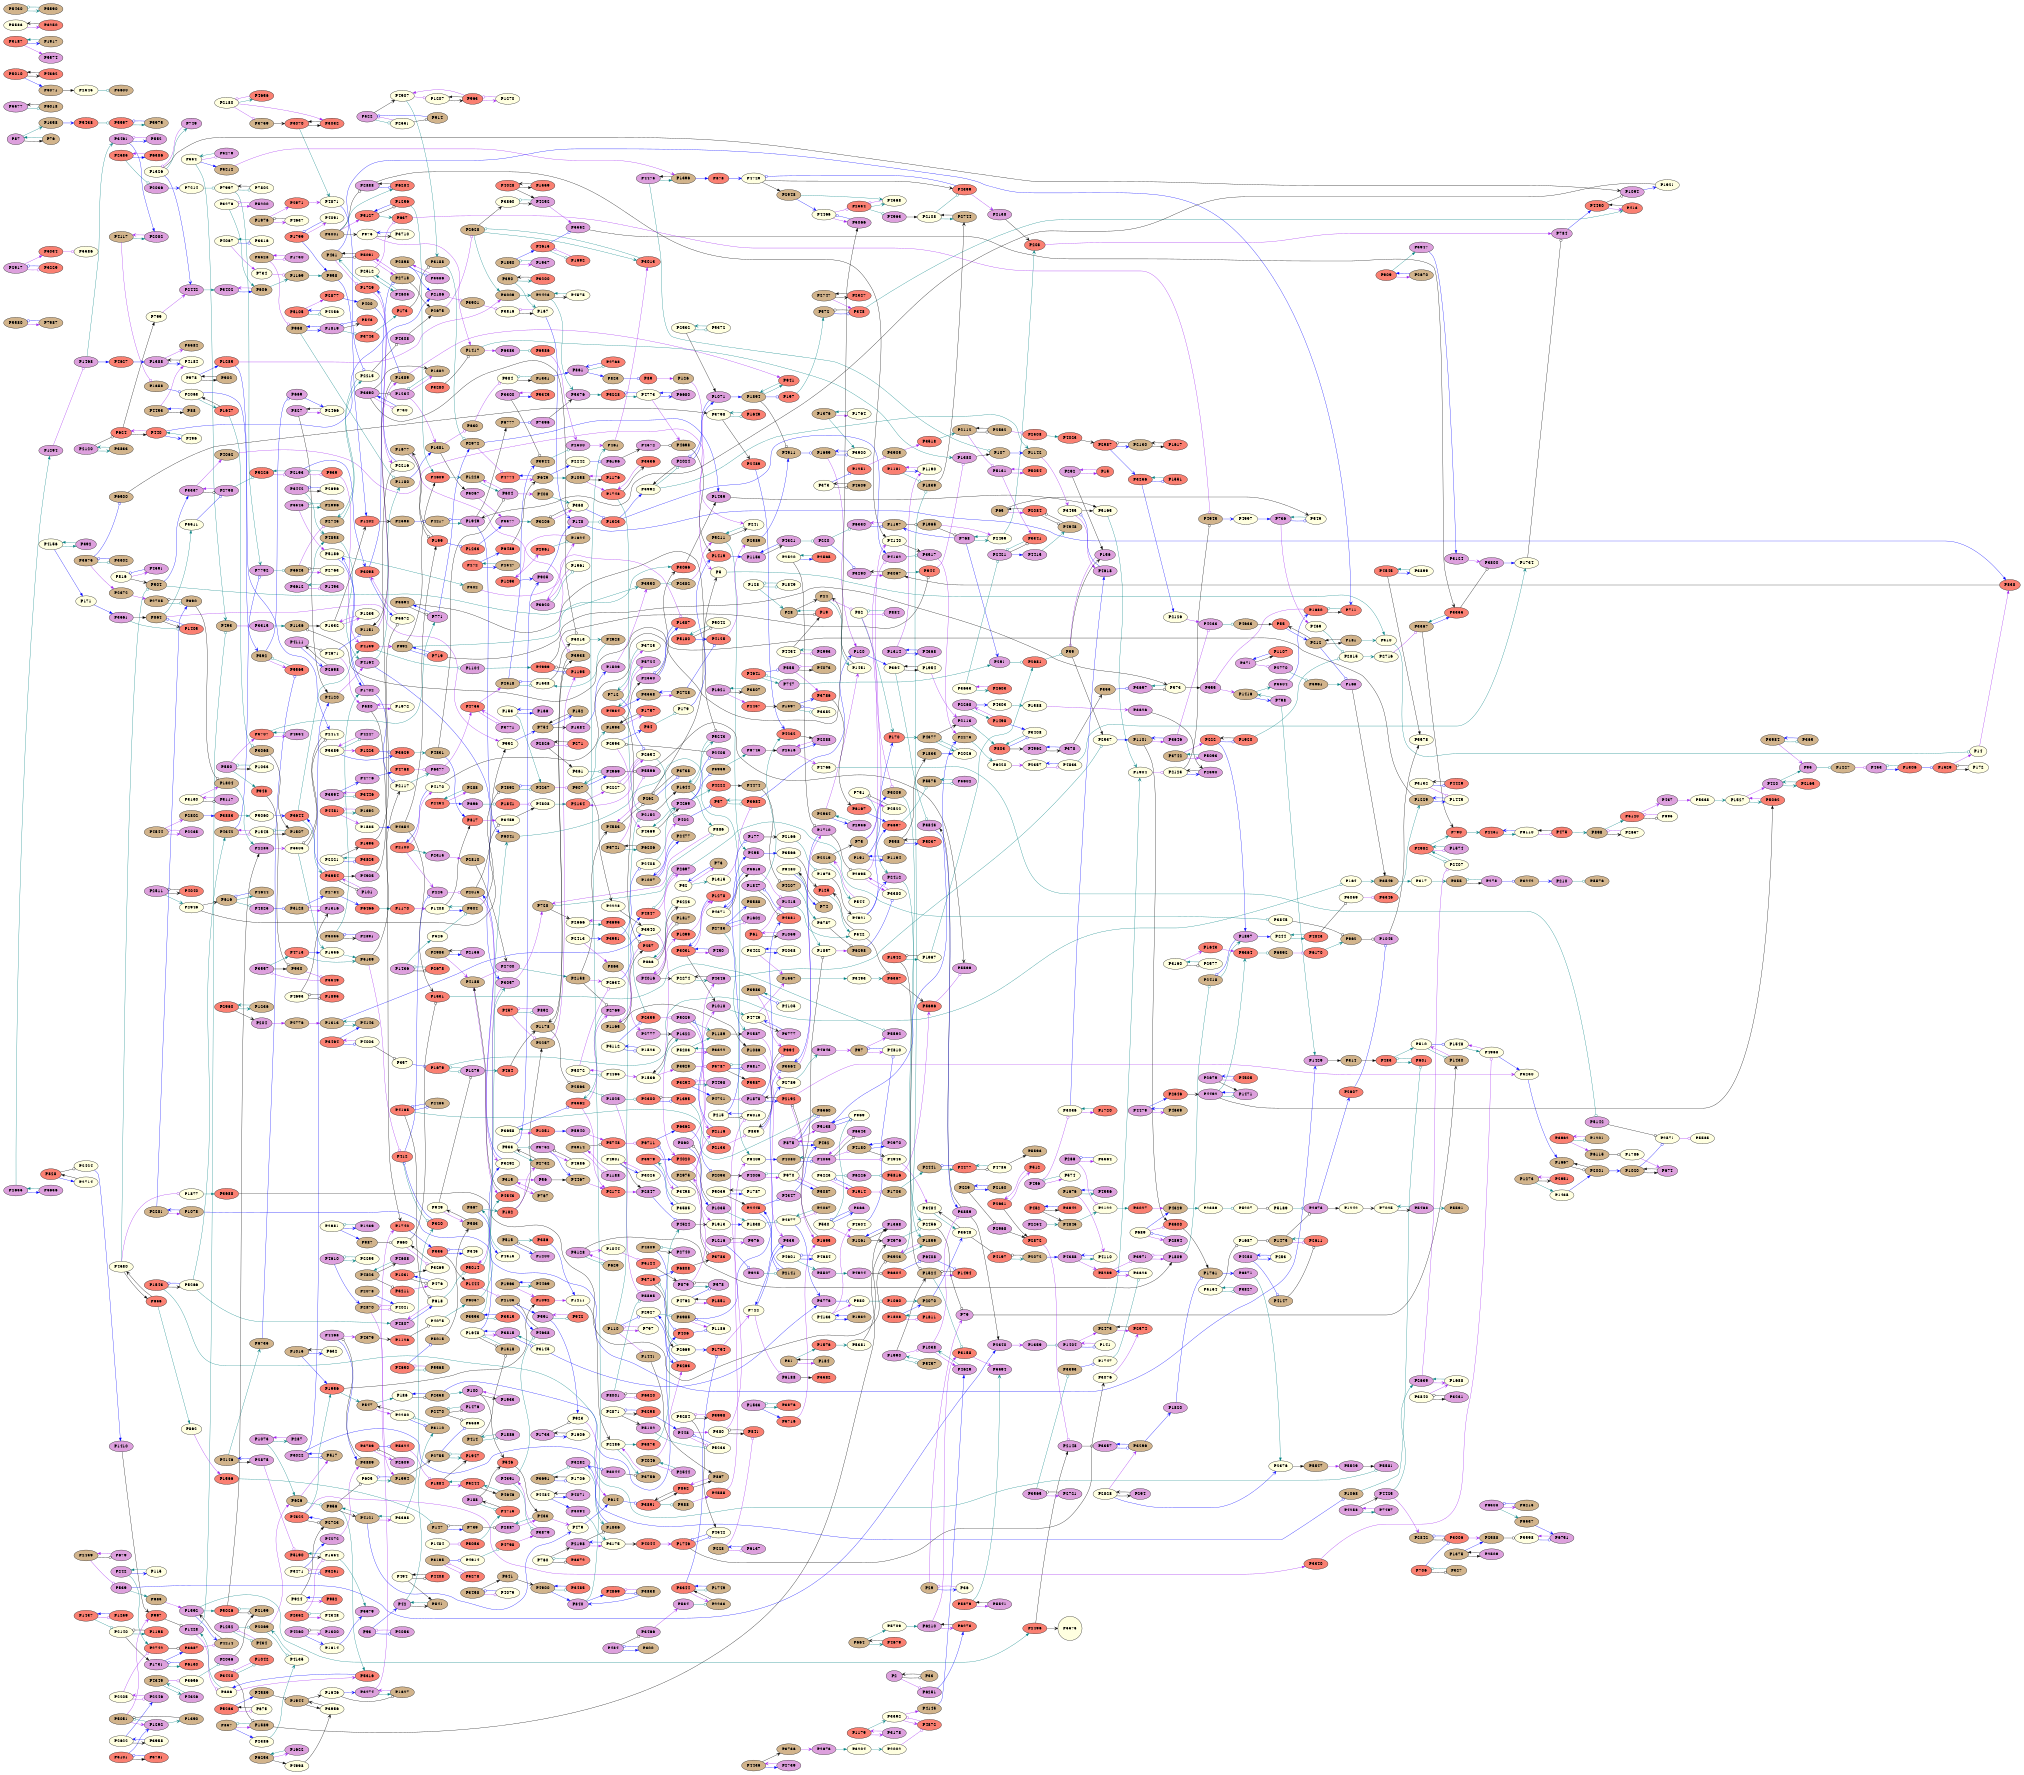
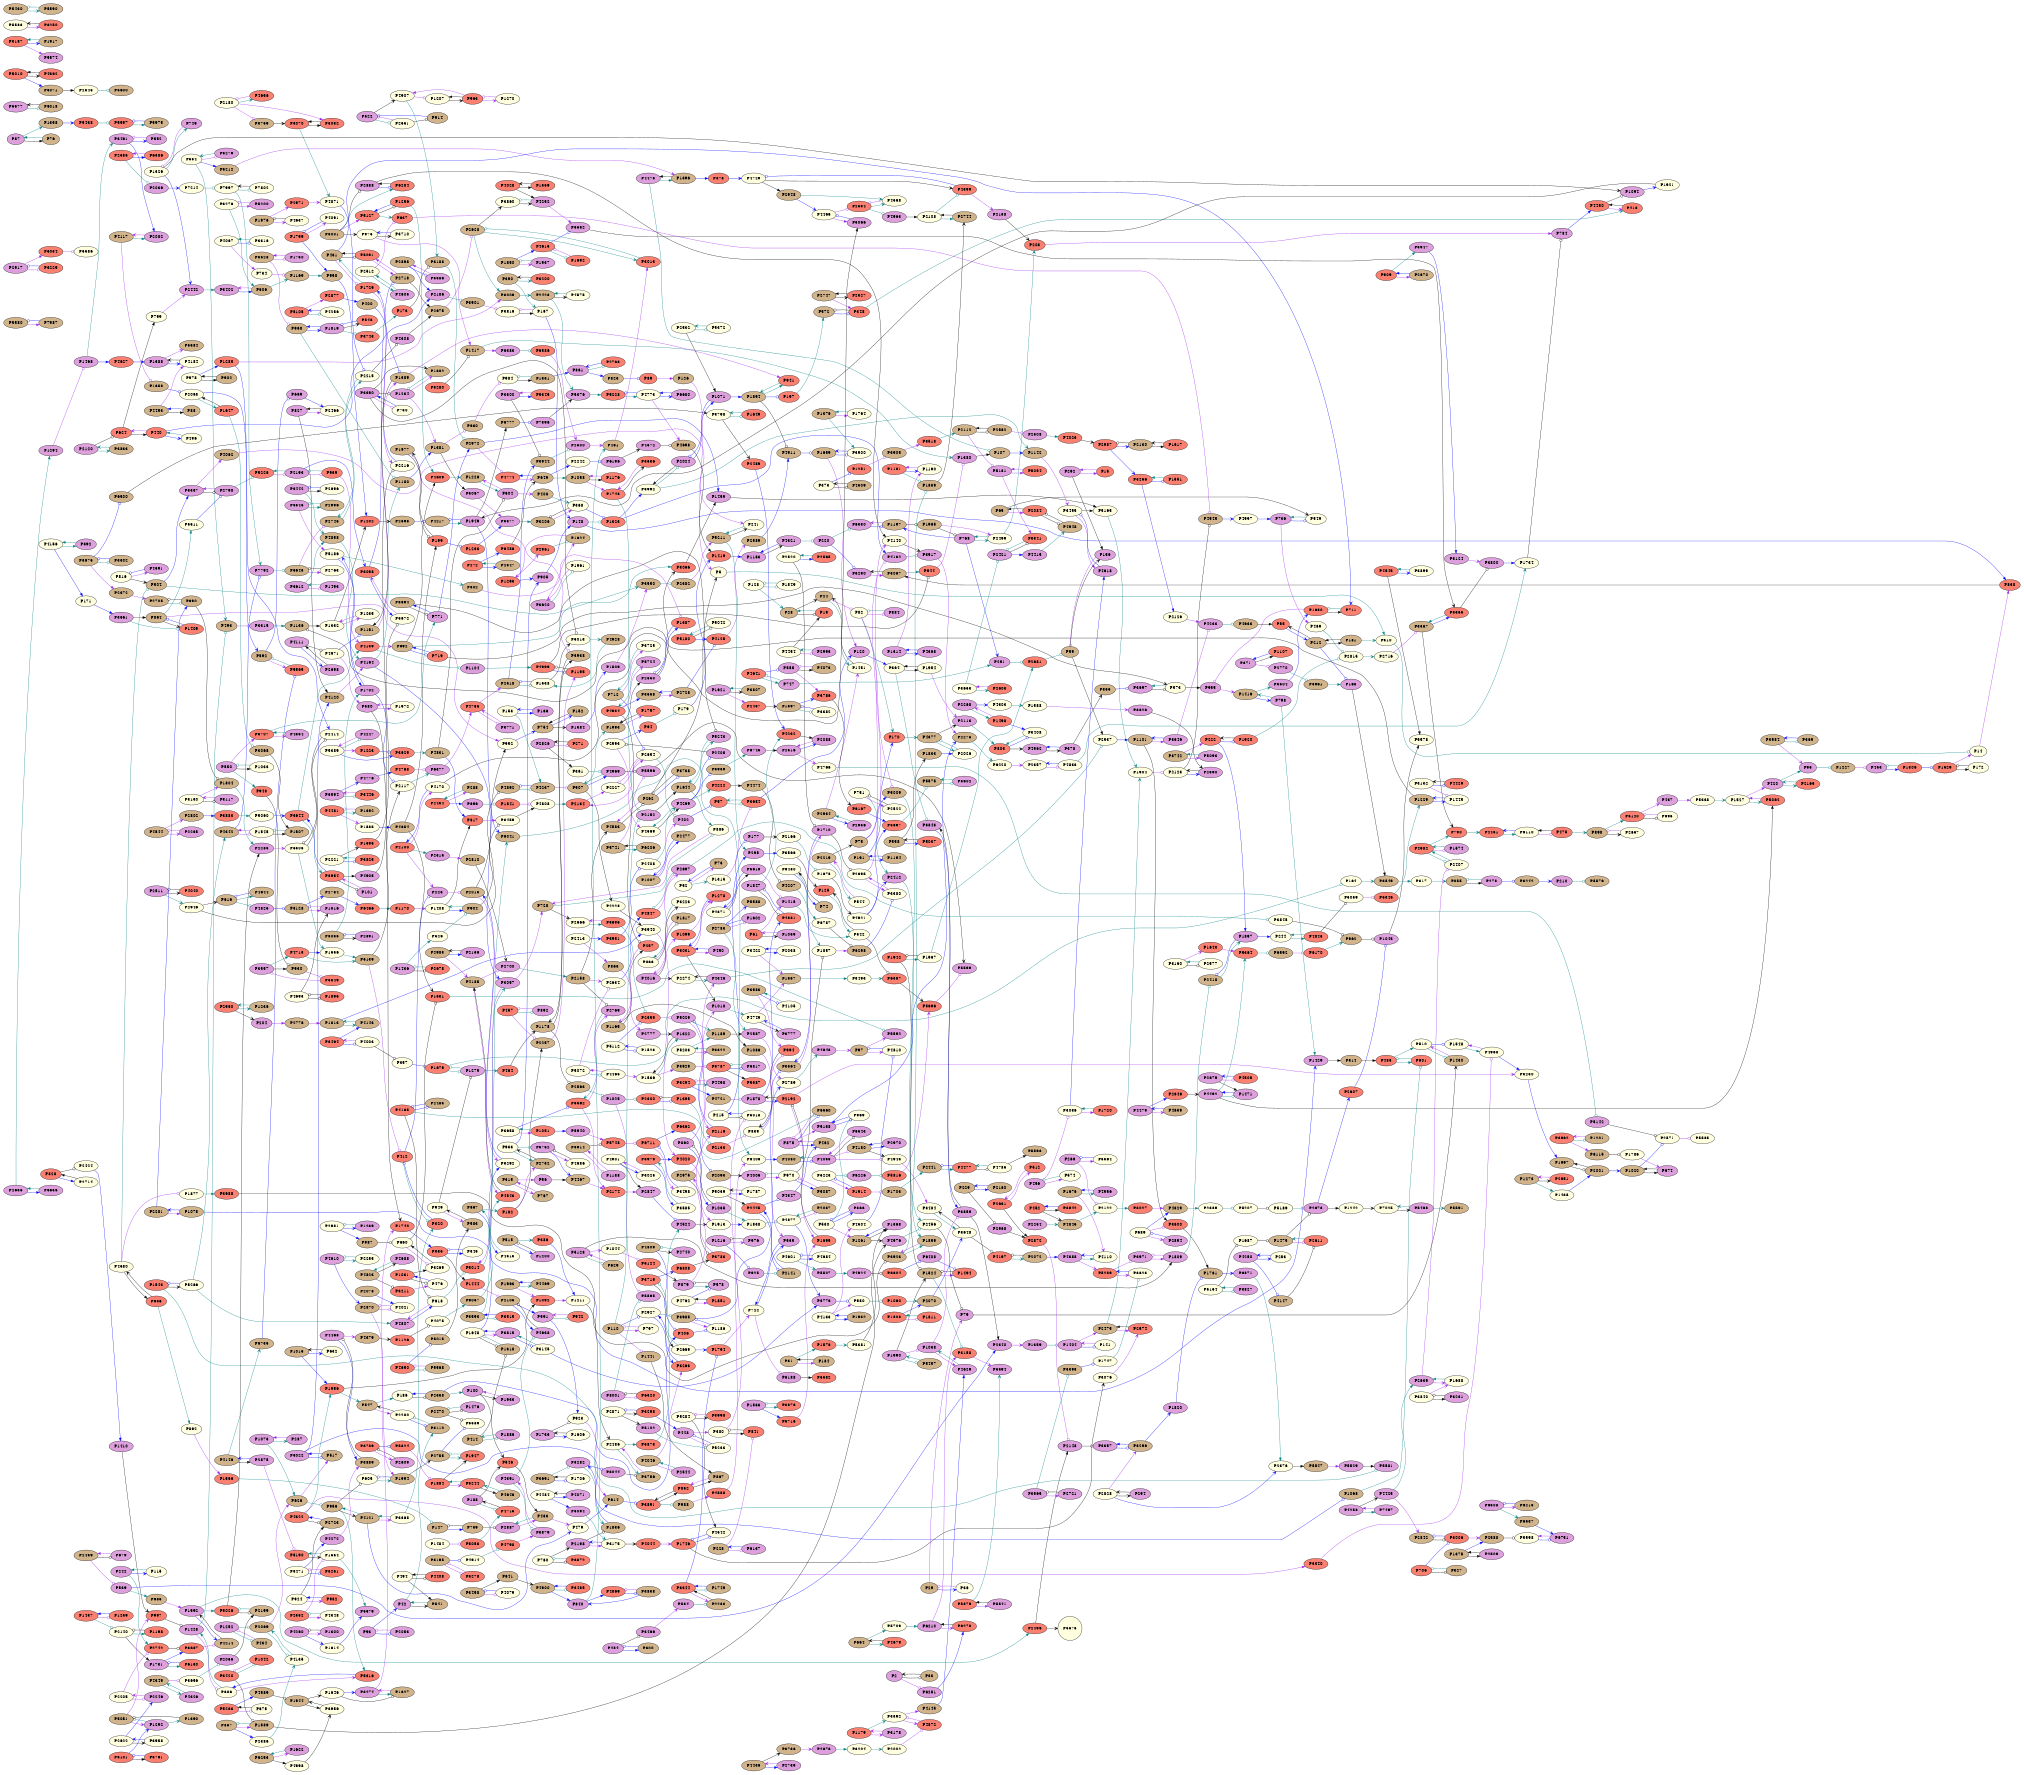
edge "P2186" -> "P3901": color purple -> teal
node "P2508": fillcolor salmon -> plum
